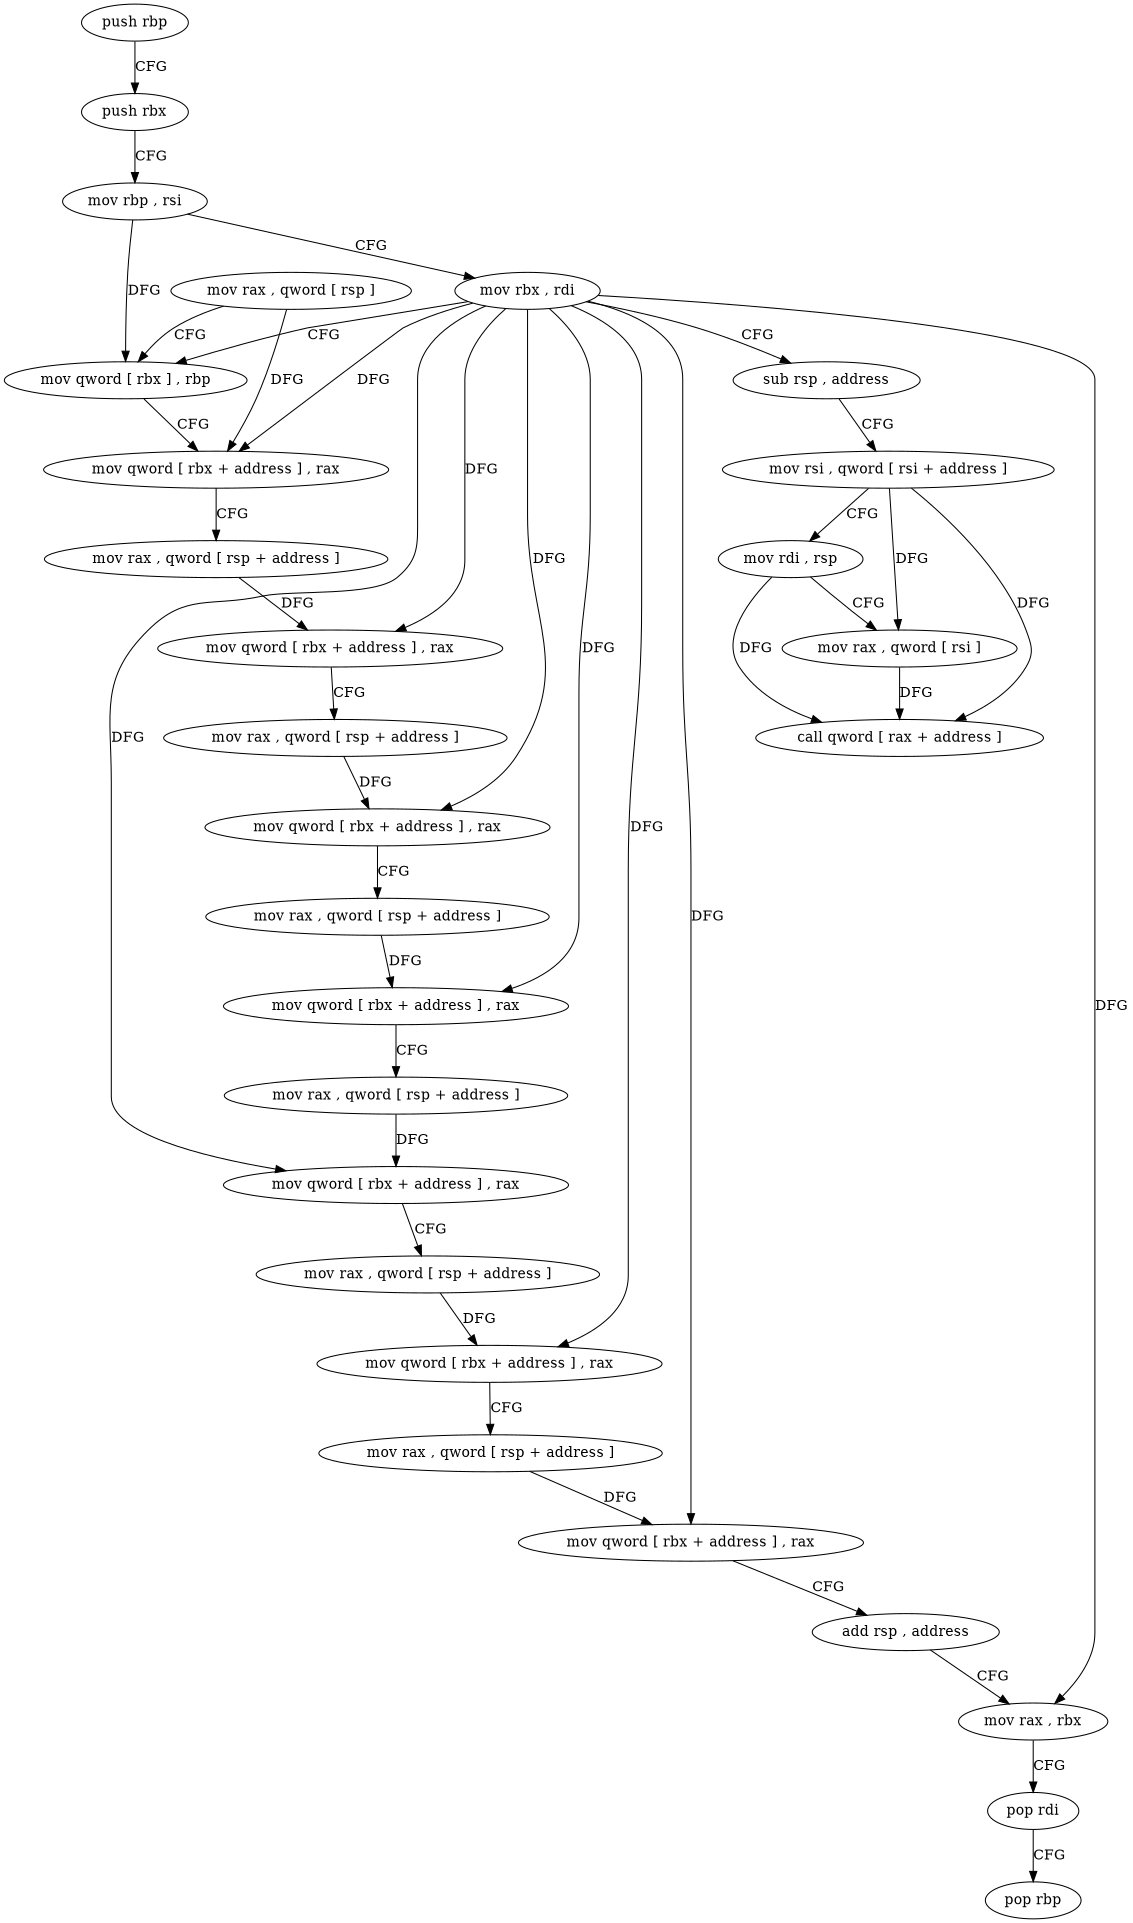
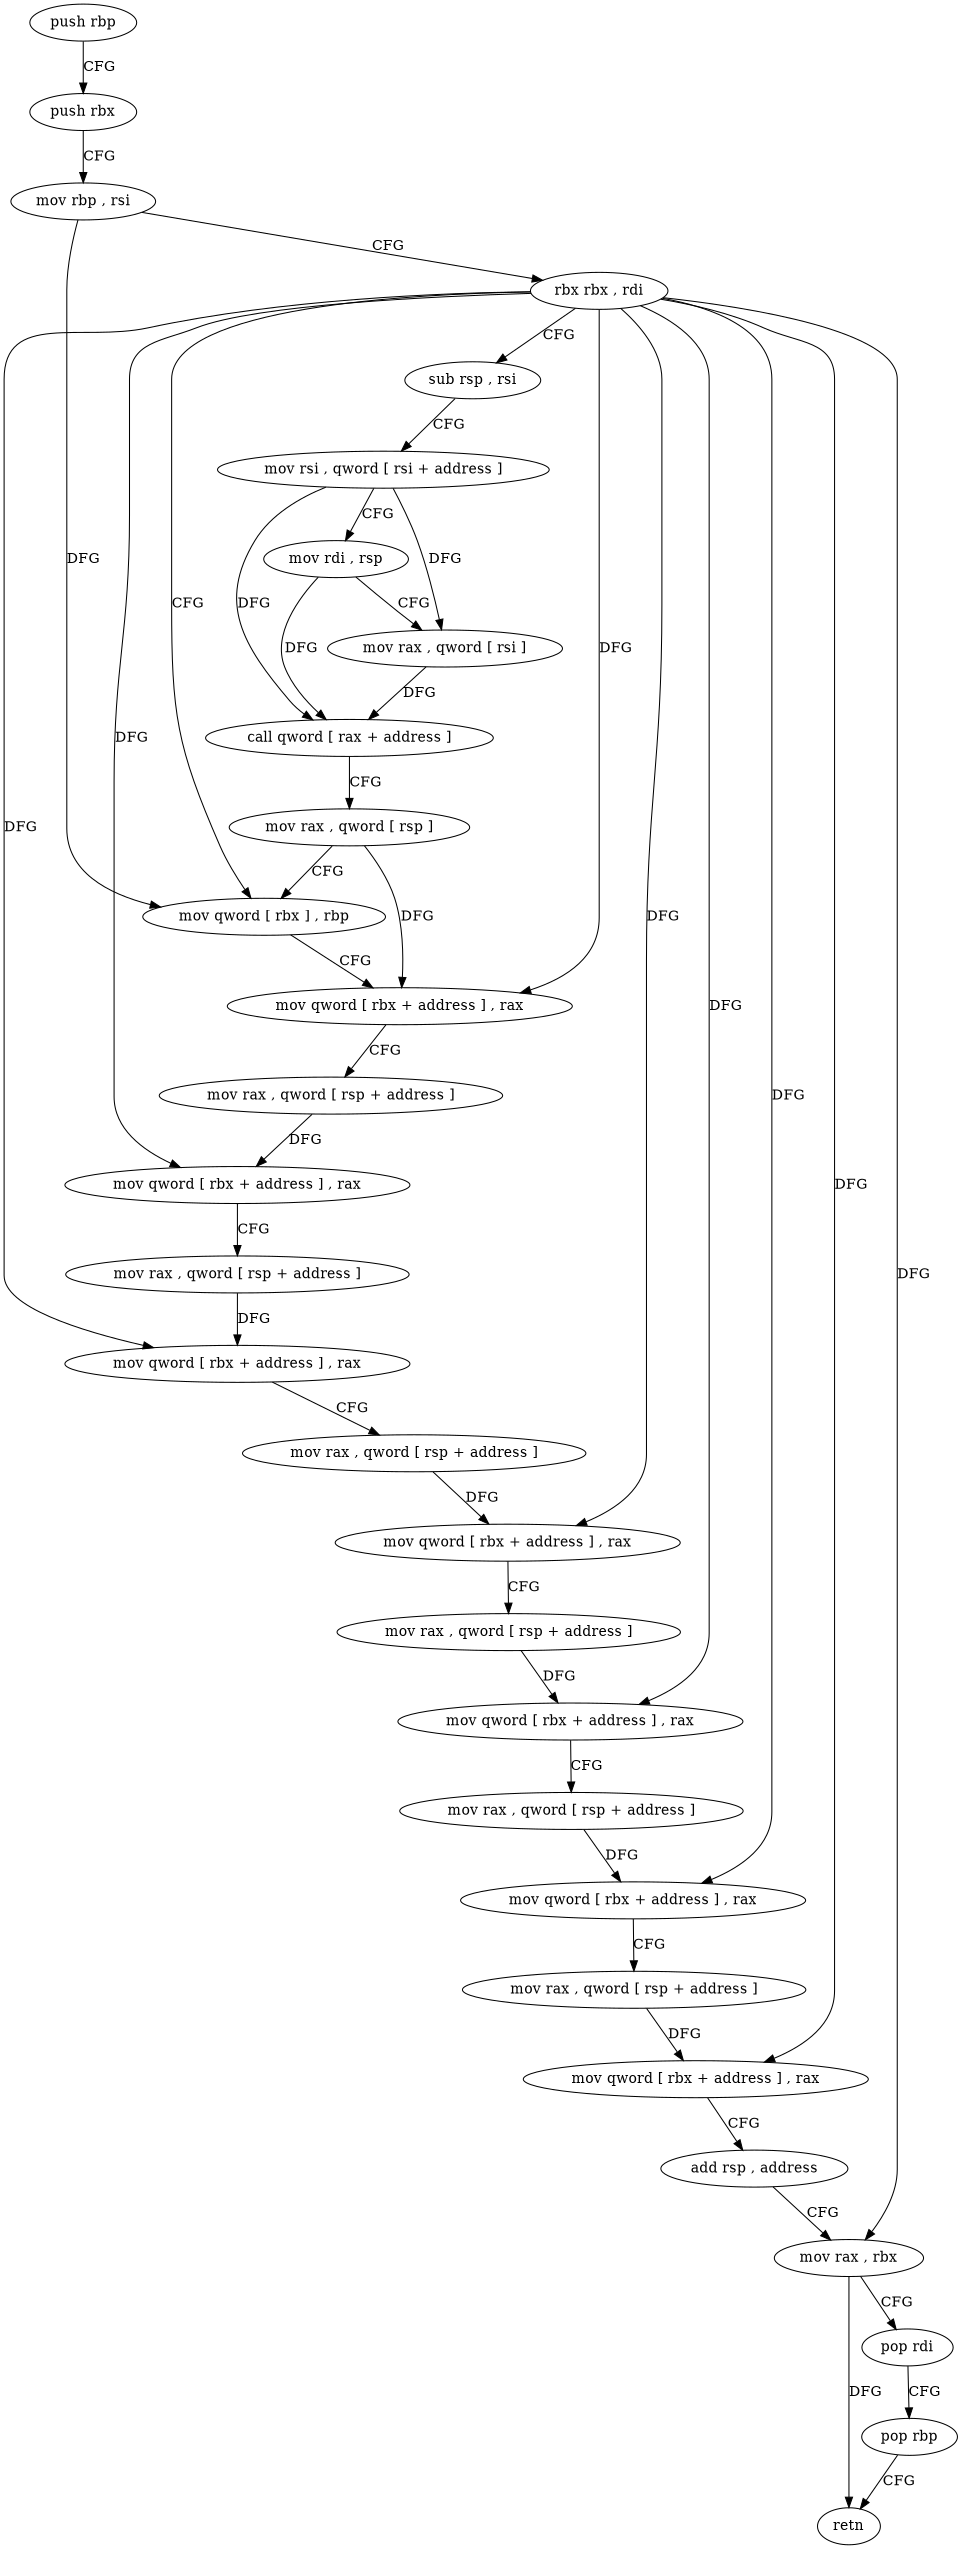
node "mov rbx , rdi": label "mov rbx , rdi" -> "rbx rbx , rdi"
node "sub rsp , address": label "sub rsp , address" -> "sub rsp , rsi"
edge "call qword [ rax + address ]" -> "mov rax , qword [ rsp ]": added, label "CFG"
node "retn": added
